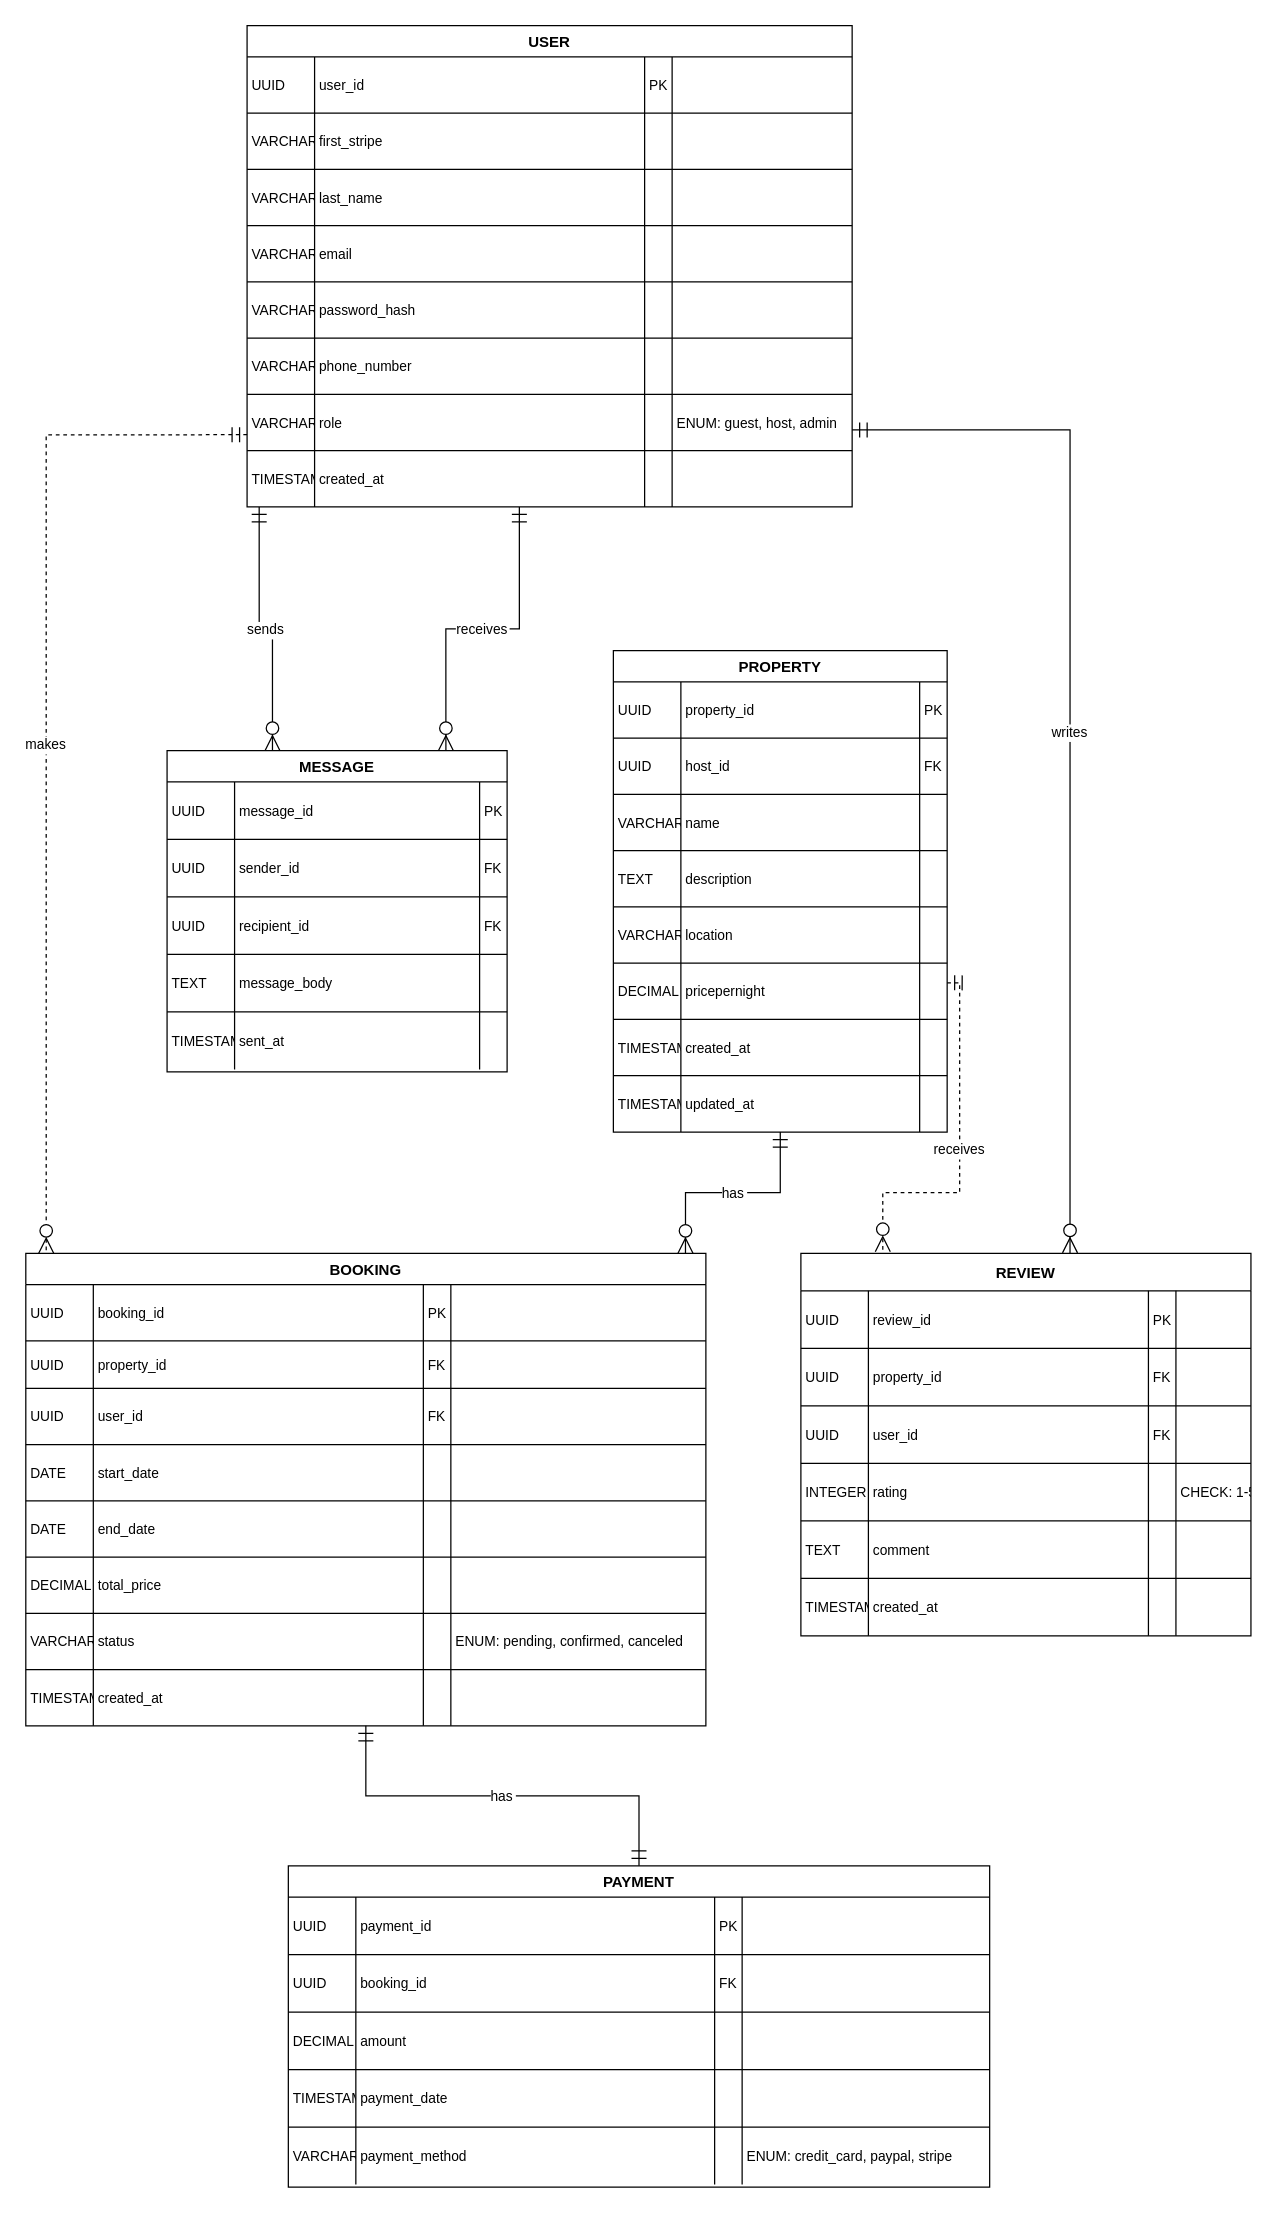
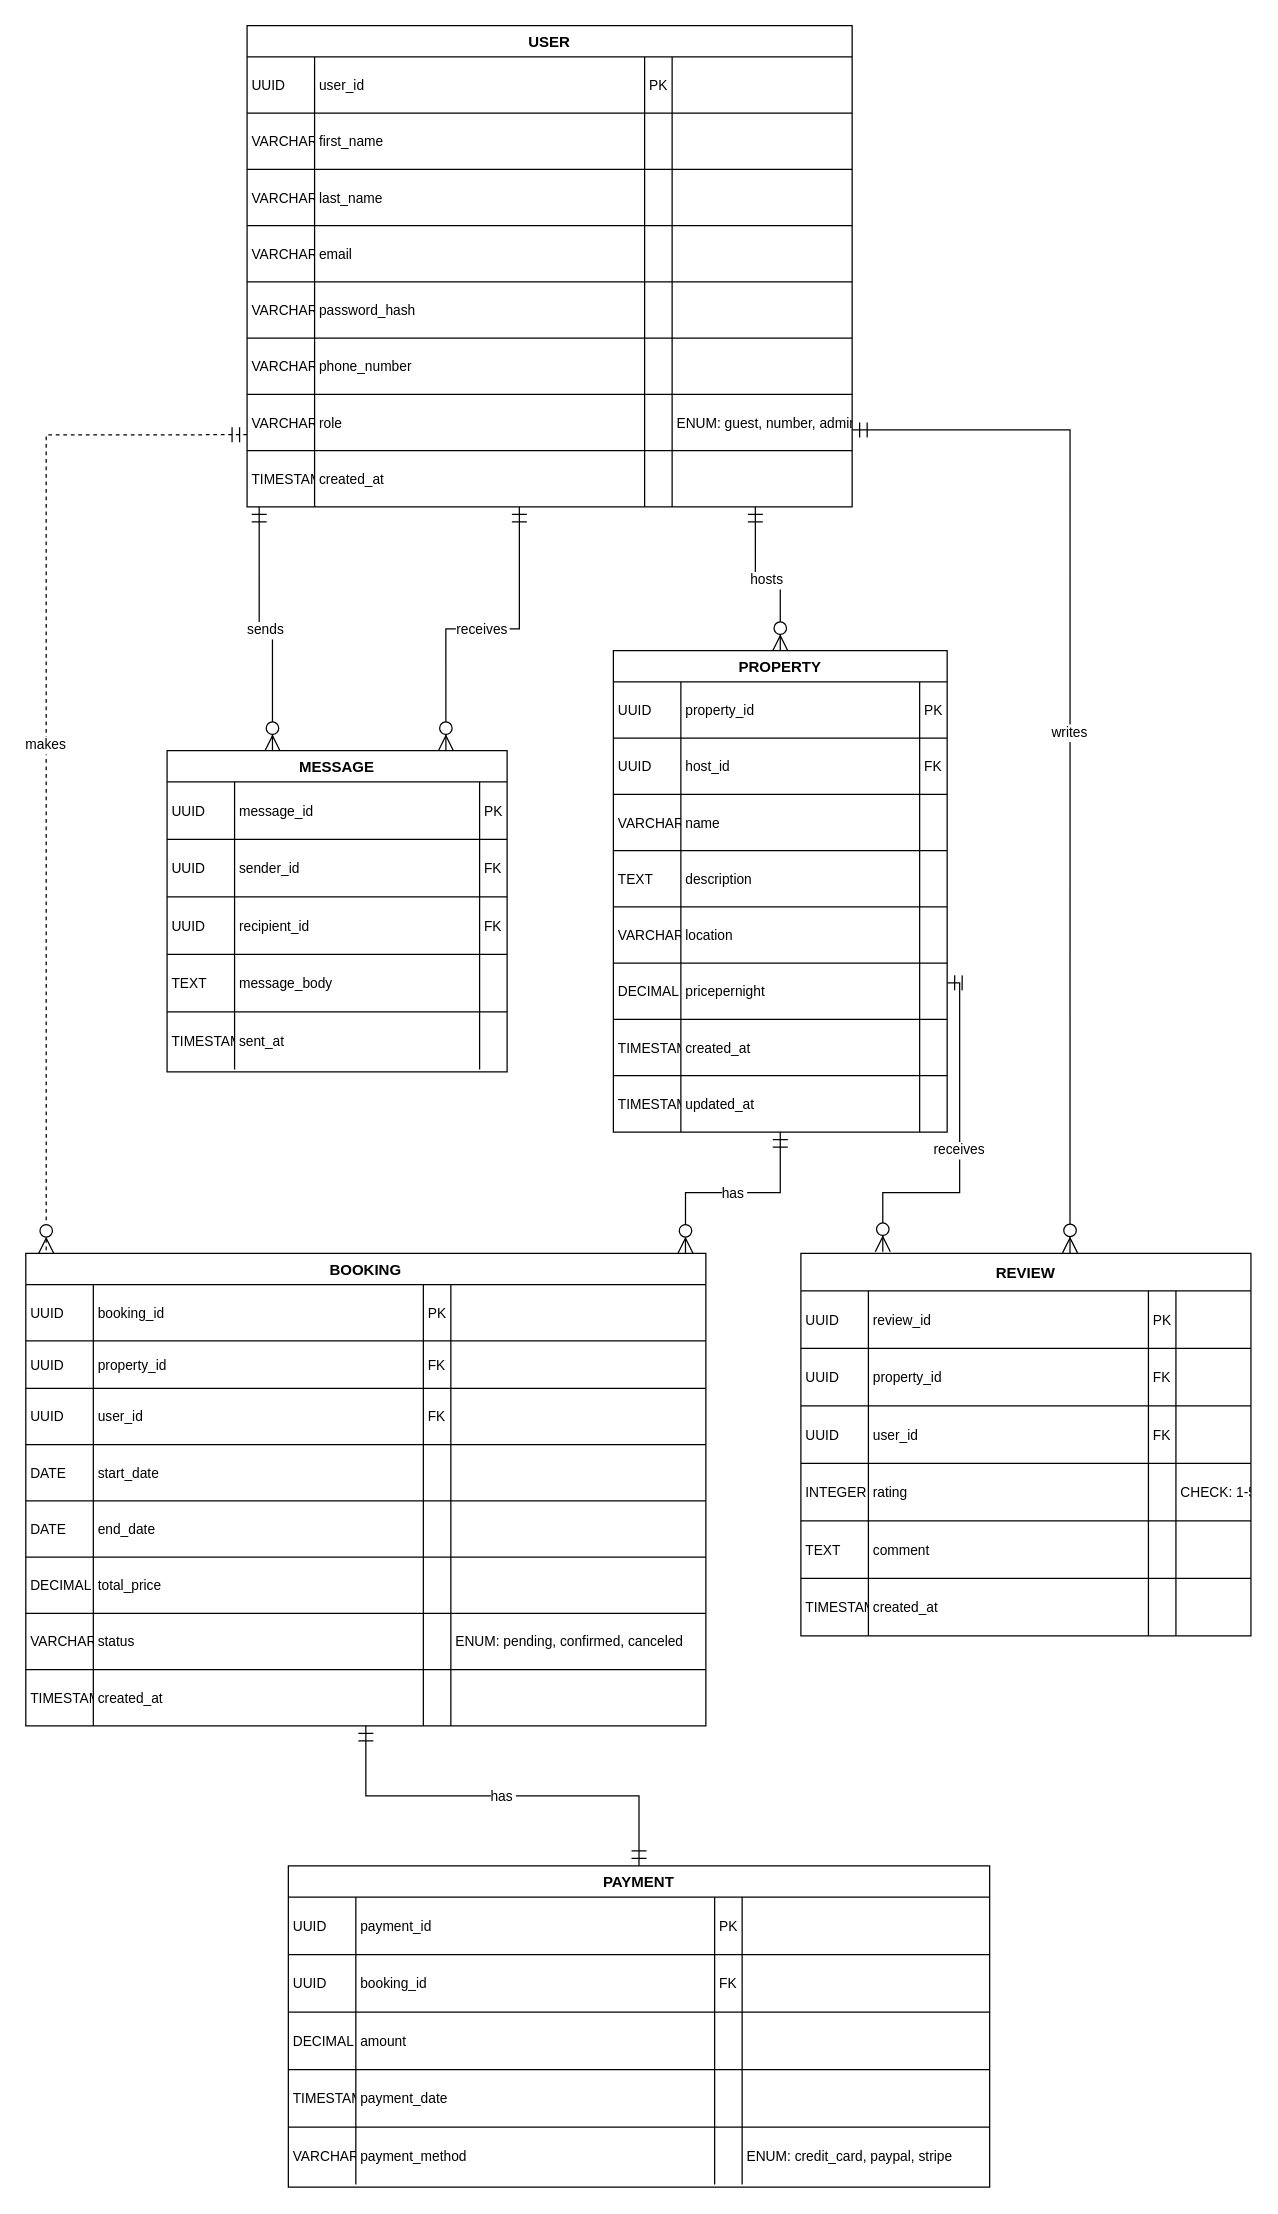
node "first_stripe": label "first_stripe" -> "first_name"
node "ENUM: guest, host, admin": label "ENUM: guest, host, admin" -> "ENUM: guest, number, admin"
edge "USER" -- "PROPERTY": added, label "hosts"
edge "PROPERTY" -- "REVIEW": style dashed -> solid
